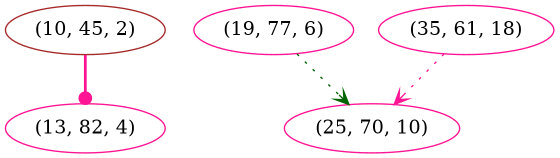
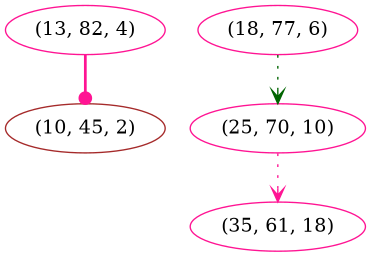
node "(19, 77, 6)": label "(19, 77, 6)" -> "(18, 77, 6)"
edge "(10, 45, 2)" -> "(13, 82, 4)": reversed
edge "(35, 61, 18)" -> "(25, 70, 10)": reversed
